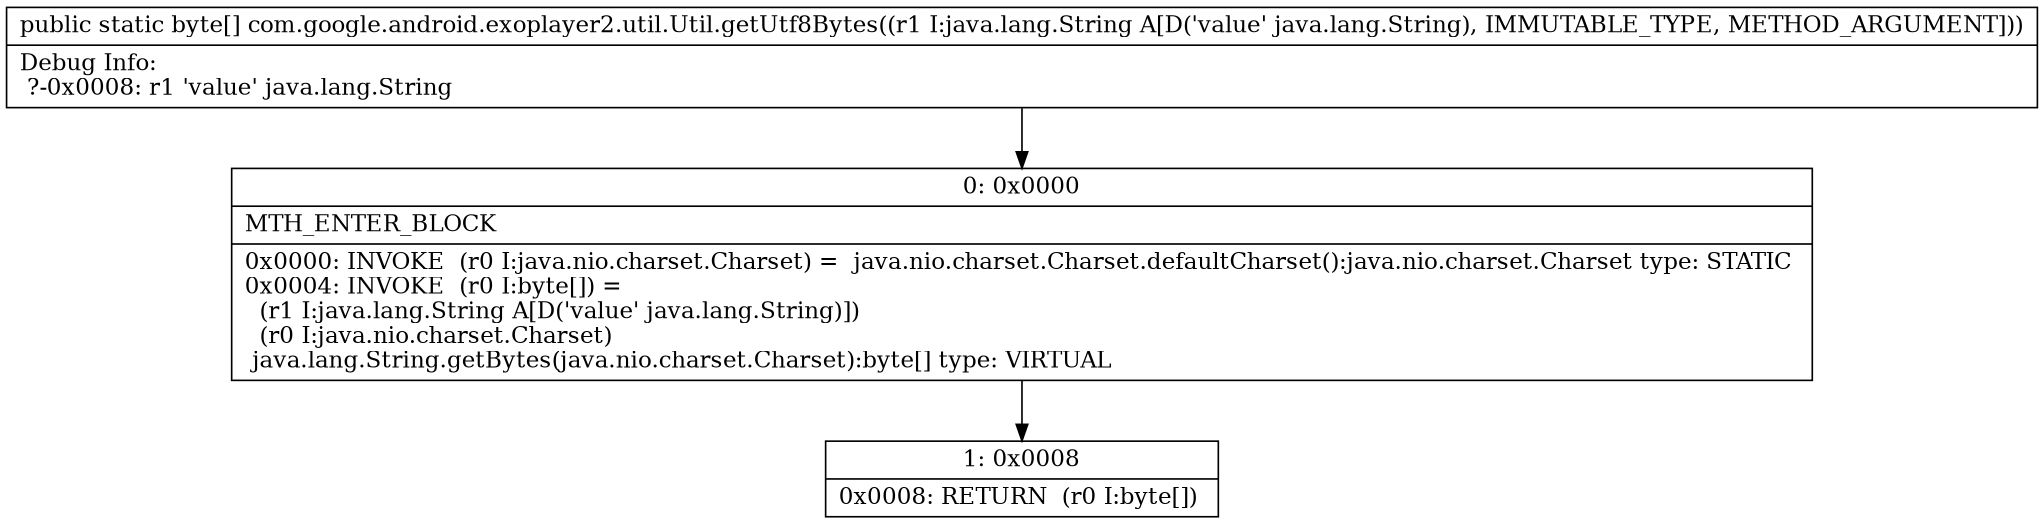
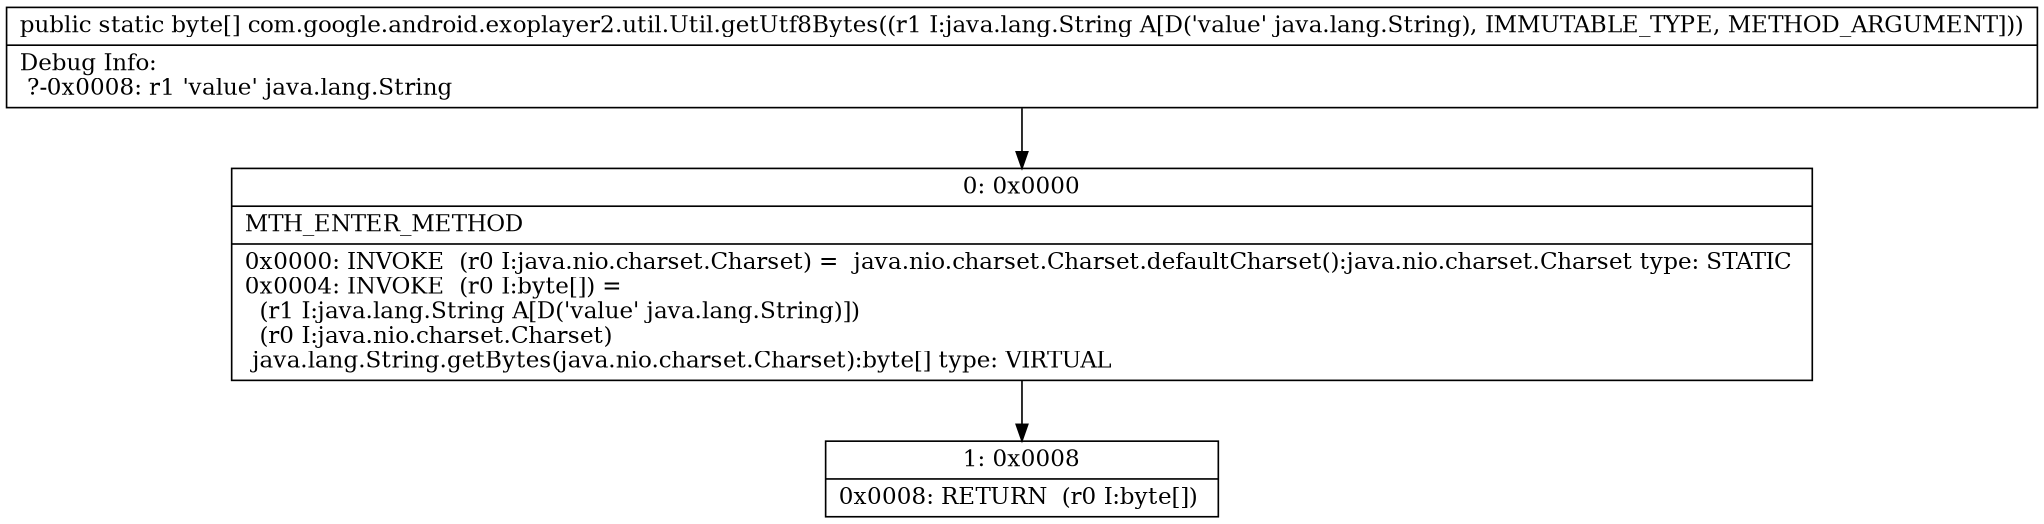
node "0: 0x0000": text "MTH_ENTER_BLOCK" -> "MTH_ENTER_METHOD"
